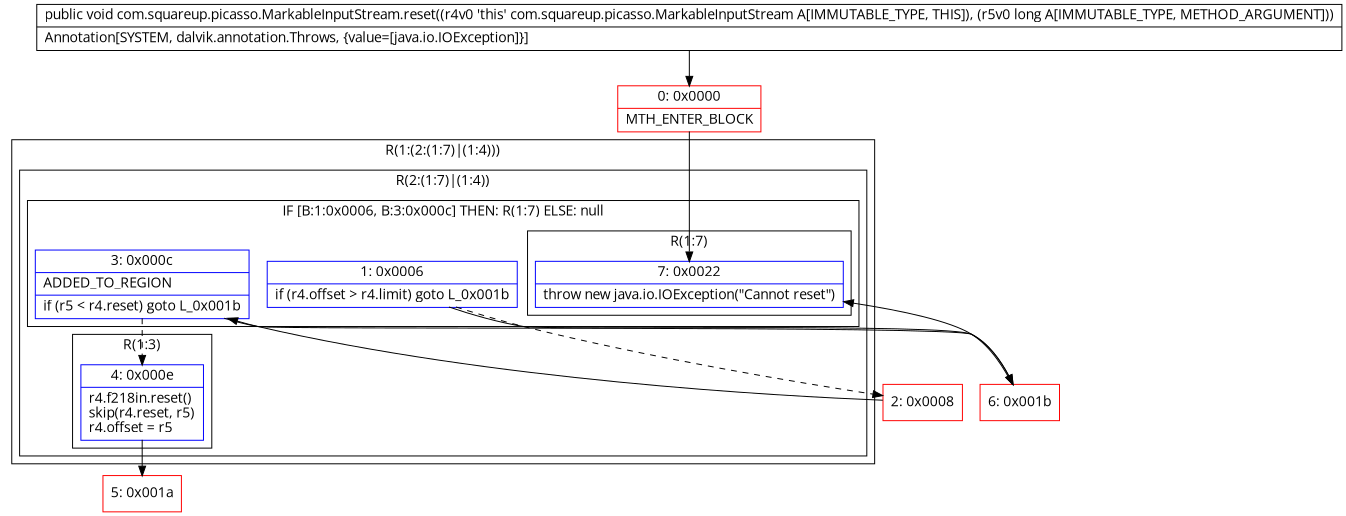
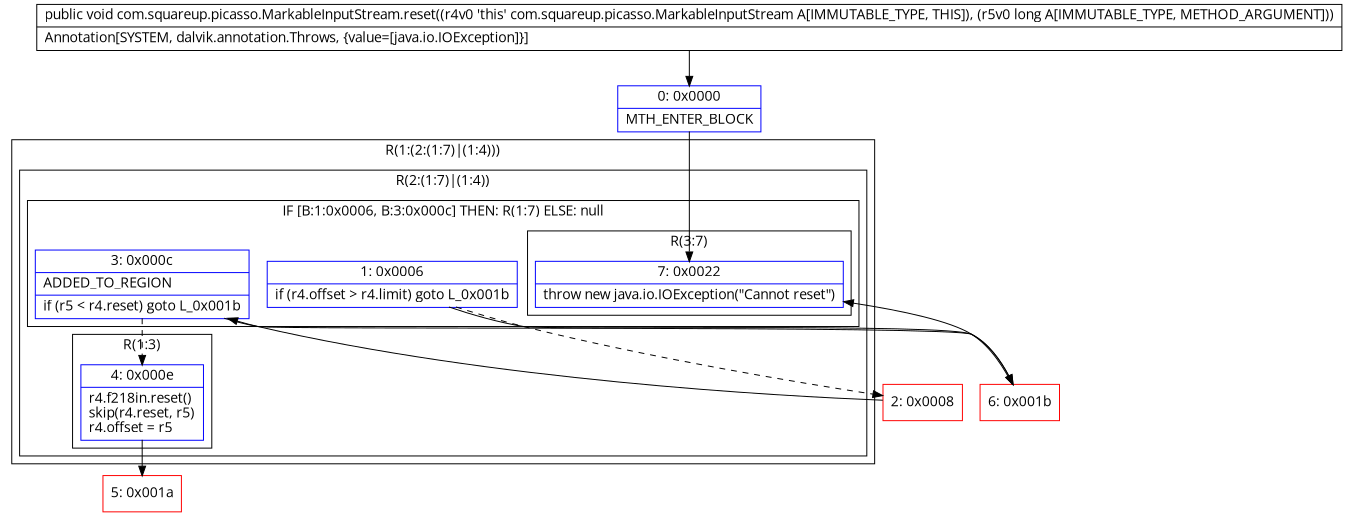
node "0: 0x0000": color red -> blue
cluster "R(1:7)": label "R(1:7)" -> "R(3:7)"
